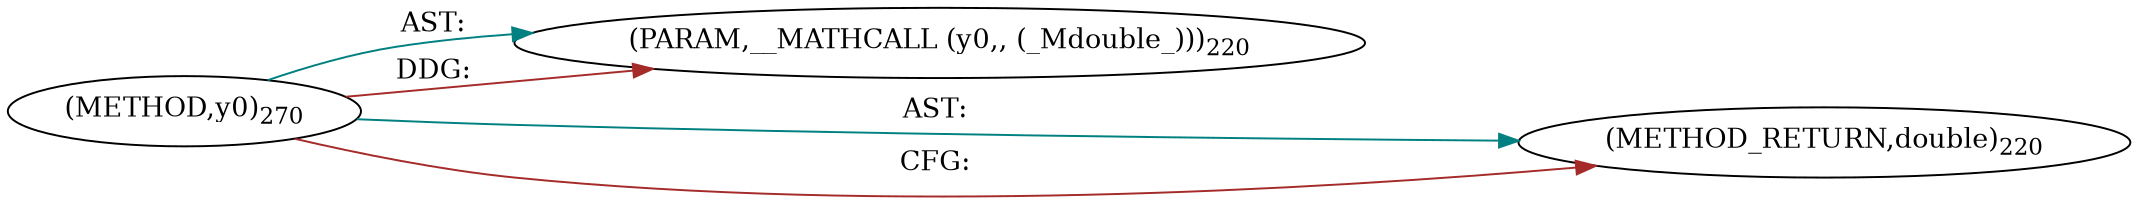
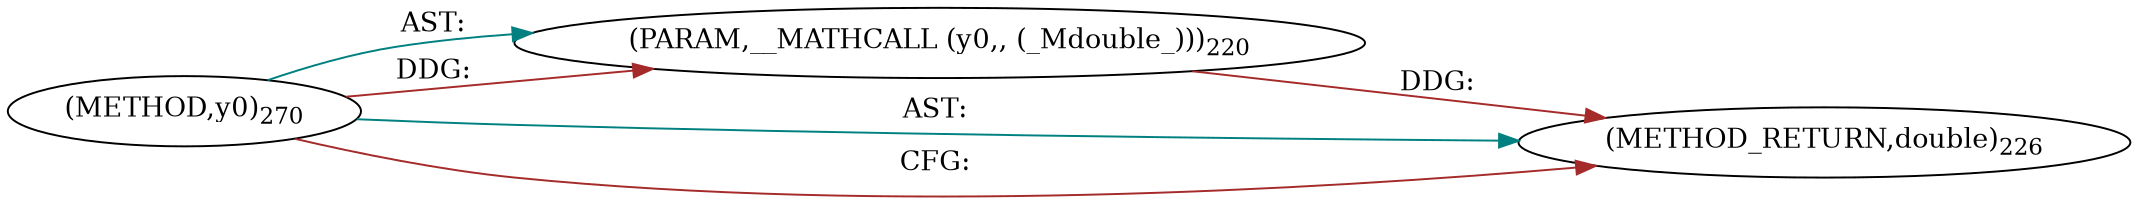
edge "(PARAM,__MATHCALL (y0,, (_Mdouble_)))" -> "(METHOD_RETURN,double)": added, label "DDG:"
node "(METHOD_RETURN,double)": text "220" -> "226"
